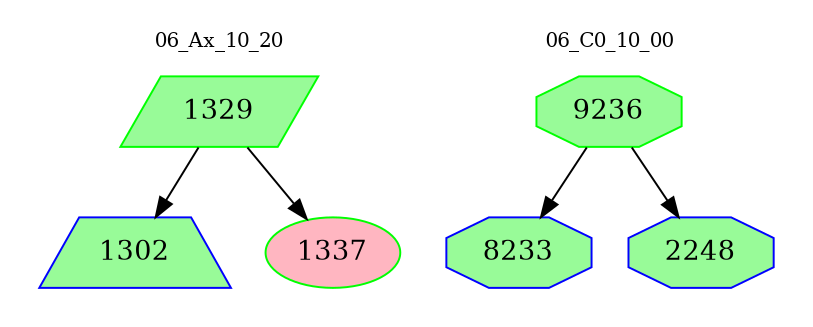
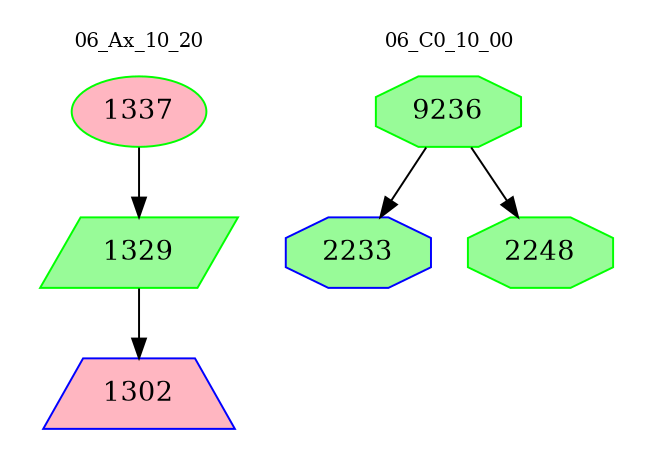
edge "1329" -> "1337": reversed
node "1302": fillcolor palegreen -> lightpink
node "8233": label "8233" -> "2233"
node "2248": color blue -> green
